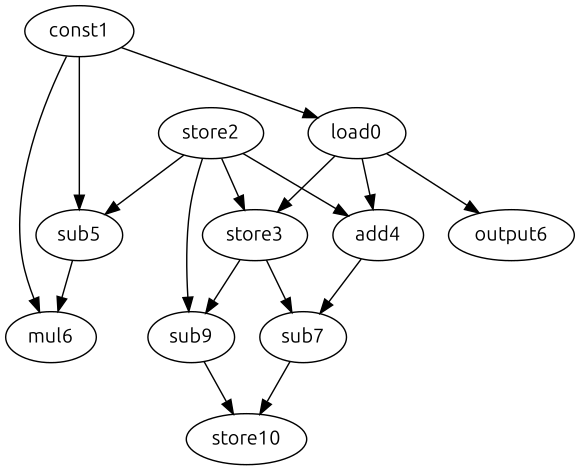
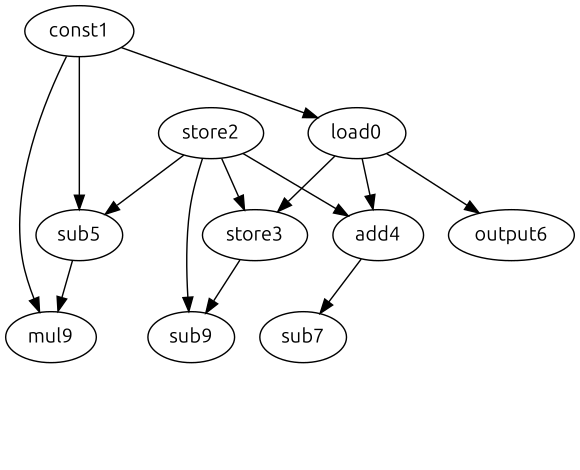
edge "store3" -> "sub7": removed
node "mul6": label "mul6" -> "mul9"
node "store10": removed
